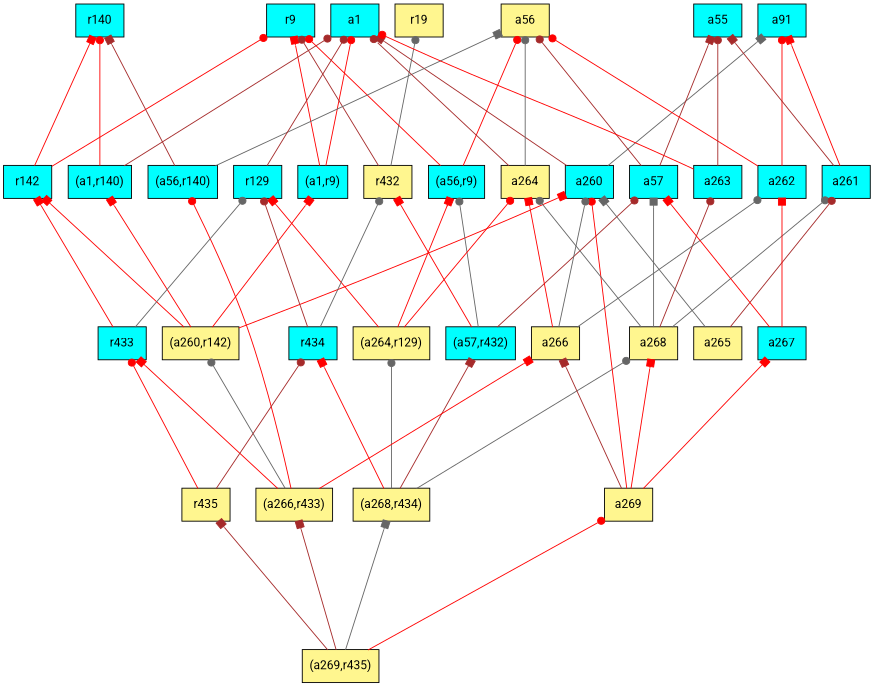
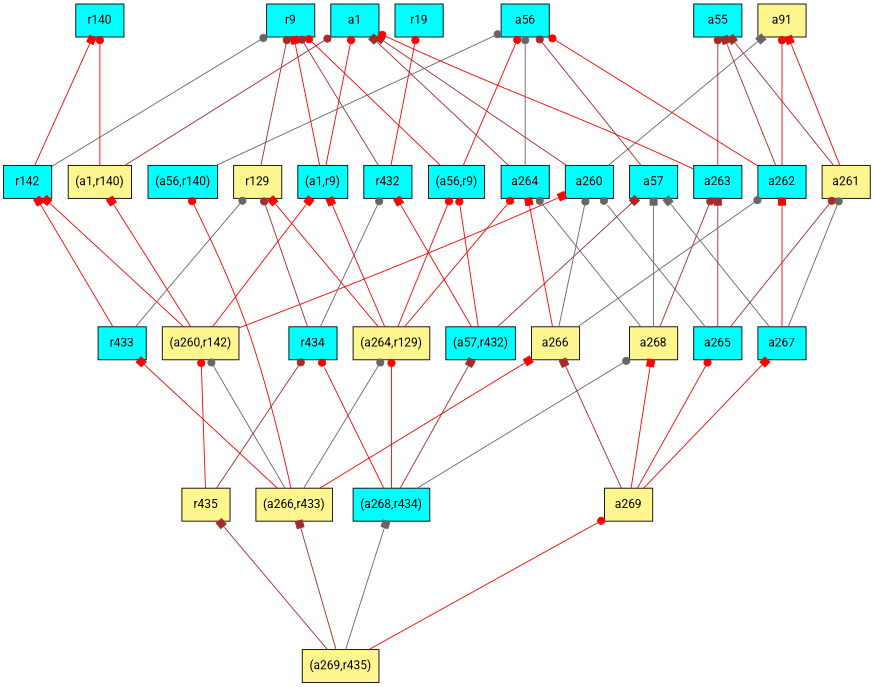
node "r19": fillcolor khaki1 -> cyan
node "a56": fillcolor khaki1 -> cyan
node "a91": fillcolor cyan -> khaki1
edge "a57" -> "a55": now "a262" -> "a55"
edge "(a56,r140)" -> "a56": arrowhead box -> dot
edge "(a56,r140)" -> "r140": removed
edge "r142" -> "r9": color red -> gray40
edge "a264" -> "a1": arrowhead dot -> box
edge "r432" -> "r19": color gray40 -> red
edge "r129" -> "a1": now "r129" -> "r9"
node "(a1,r140)": fillcolor cyan -> khaki1
node "r129": fillcolor cyan -> khaki1
node "r432": fillcolor khaki1 -> cyan
node "a264": fillcolor khaki1 -> cyan
node "a261": fillcolor cyan -> khaki1
edge "(a57,r432)" -> "a57": arrowhead dot -> box
edge "a268" -> "a261": now "a267" -> "a261"
edge "(a264,r129)" -> "(a56,r9)": arrowhead box -> dot
edge "(a57,r432)" -> "(a56,r9)": color gray40 -> red
edge "a267" -> "a57": color red -> gray40
edge "(a264,r129)" -> "(a1,r9)": added
edge "a265" -> "a263": added
edge "a265" -> "a260": arrowhead box -> dot
node "a265": fillcolor khaki1 -> cyan
edge "a269" -> "a260": now "a269" -> "a265"
edge "r435" -> "r433": now "r435" -> "(a260,r142)"
edge "(a266,r433)" -> "(a264,r129)": added
edge "(a268,r434)" -> "r434": arrowhead box -> dot
edge "(a268,r434)" -> "(a264,r129)": color gray40 -> red
node "(a268,r434)": fillcolor khaki1 -> cyan
